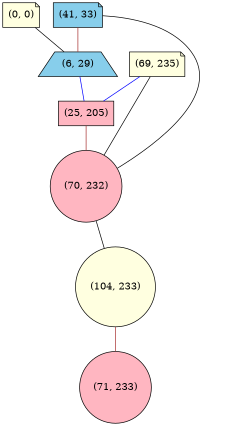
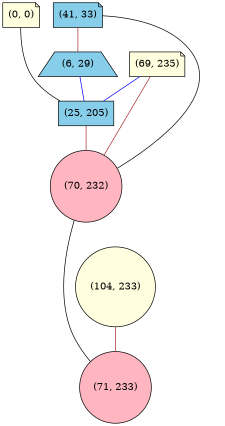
edge "(0, 0)" -- "(6, 29)": now "(0, 0)" -- "(25, 205)"
node "(25, 205)": fillcolor lightpink -> skyblue
edge "(69, 235)" -- "(70, 232)": color black -> brown
edge "(70, 232)" -- "(104, 233)": now "(70, 232)" -- "(71, 233)"
